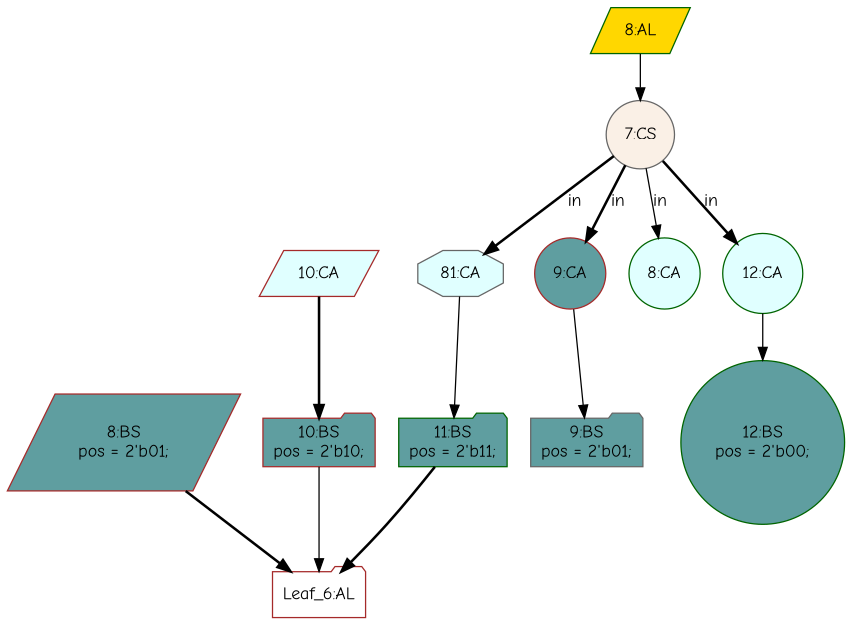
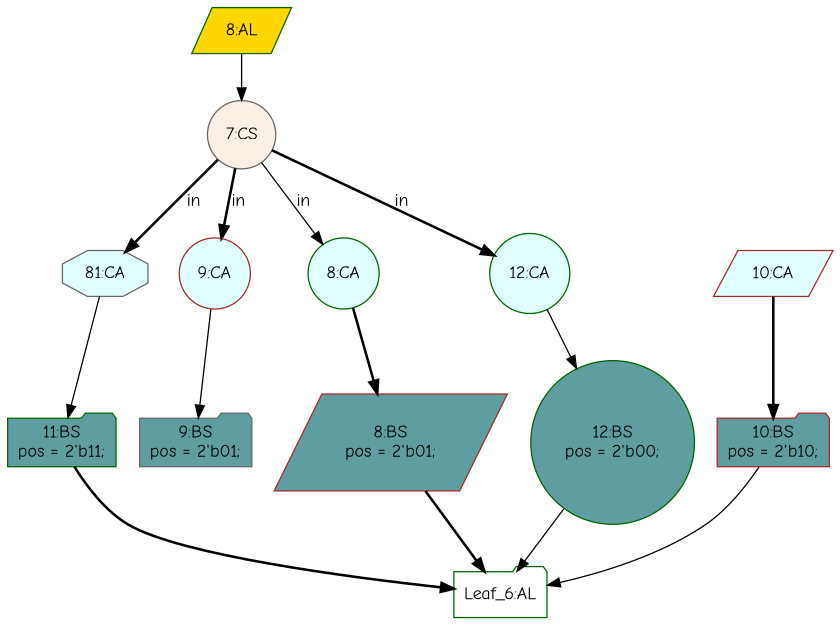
node "9:CA": fillcolor cadetblue -> lightcyan
edge "8:CA" -> "8:BS pos = 2'b01;": added
edge "12:BS pos = 2'b00;" -> "Leaf_6:AL": added
node "Leaf_6:AL": color brown -> darkgreen
